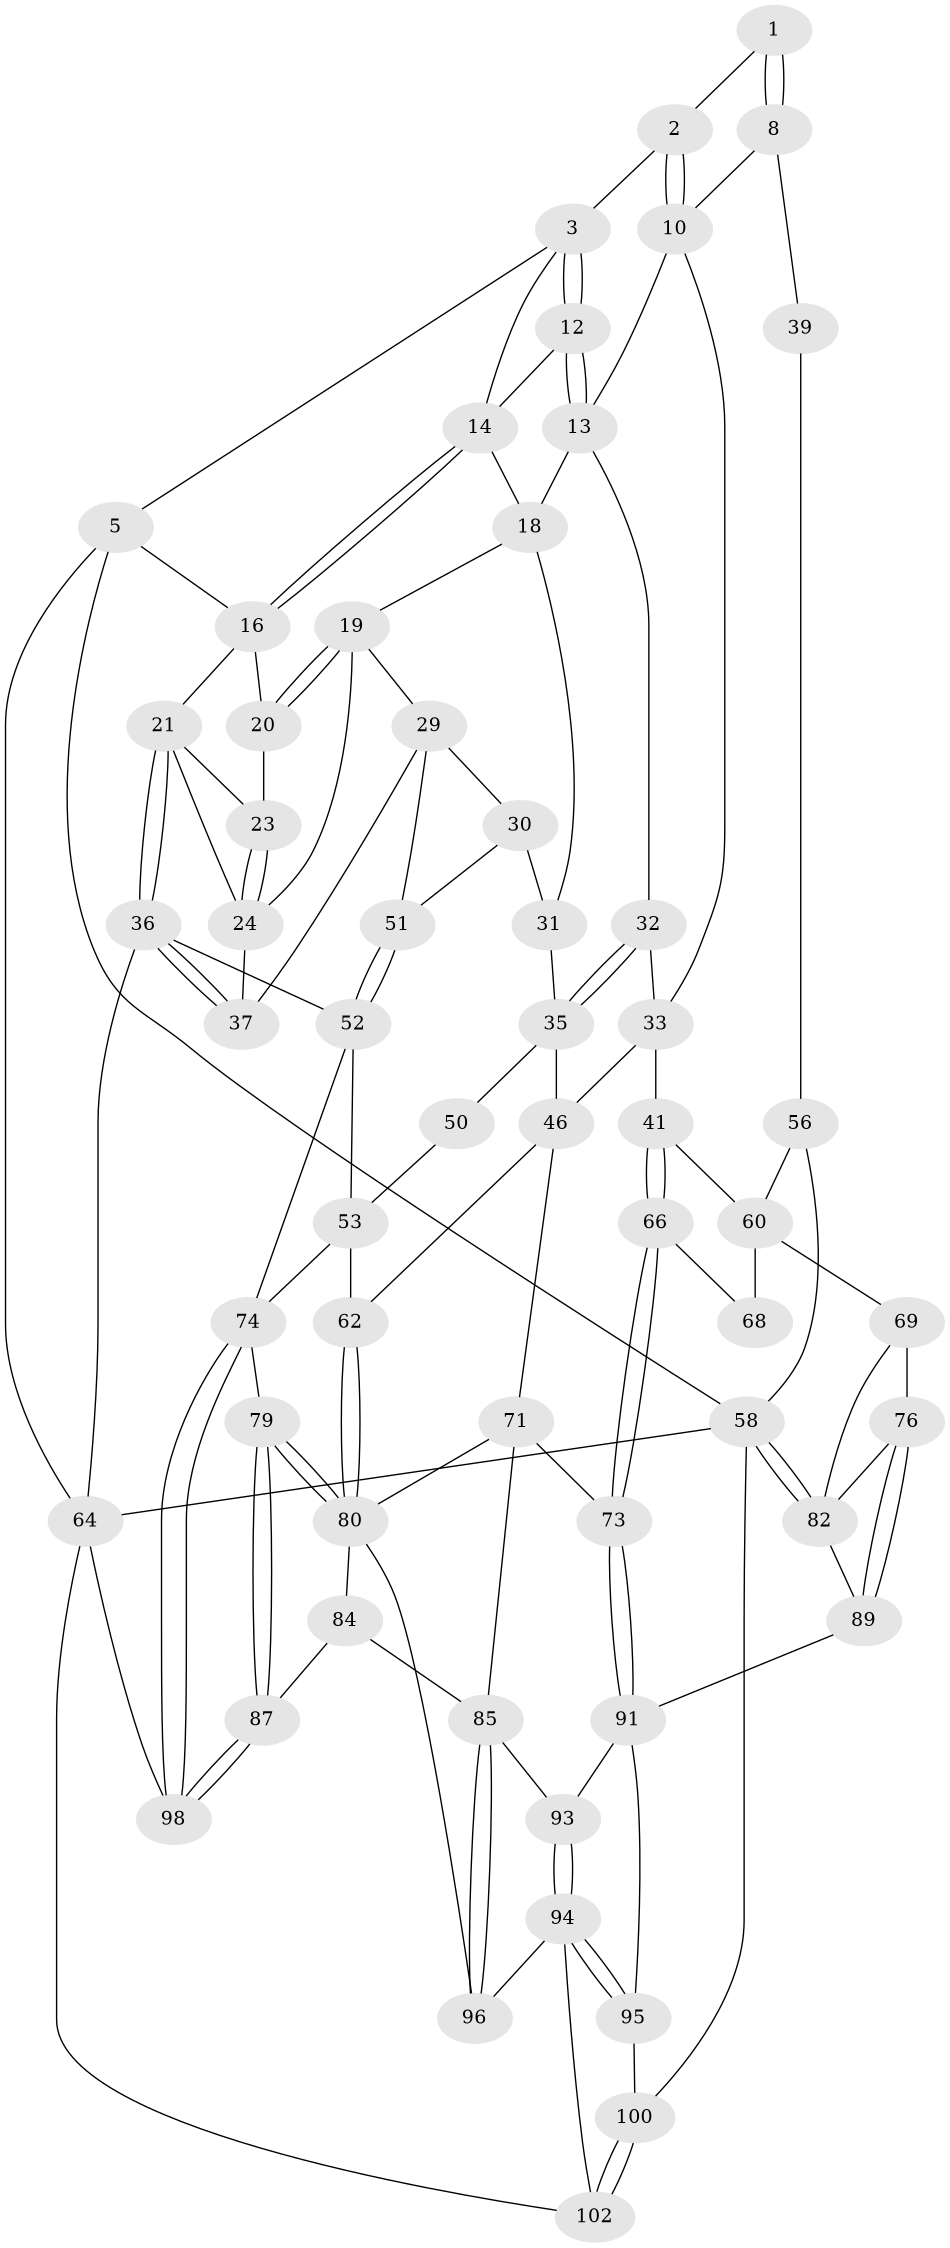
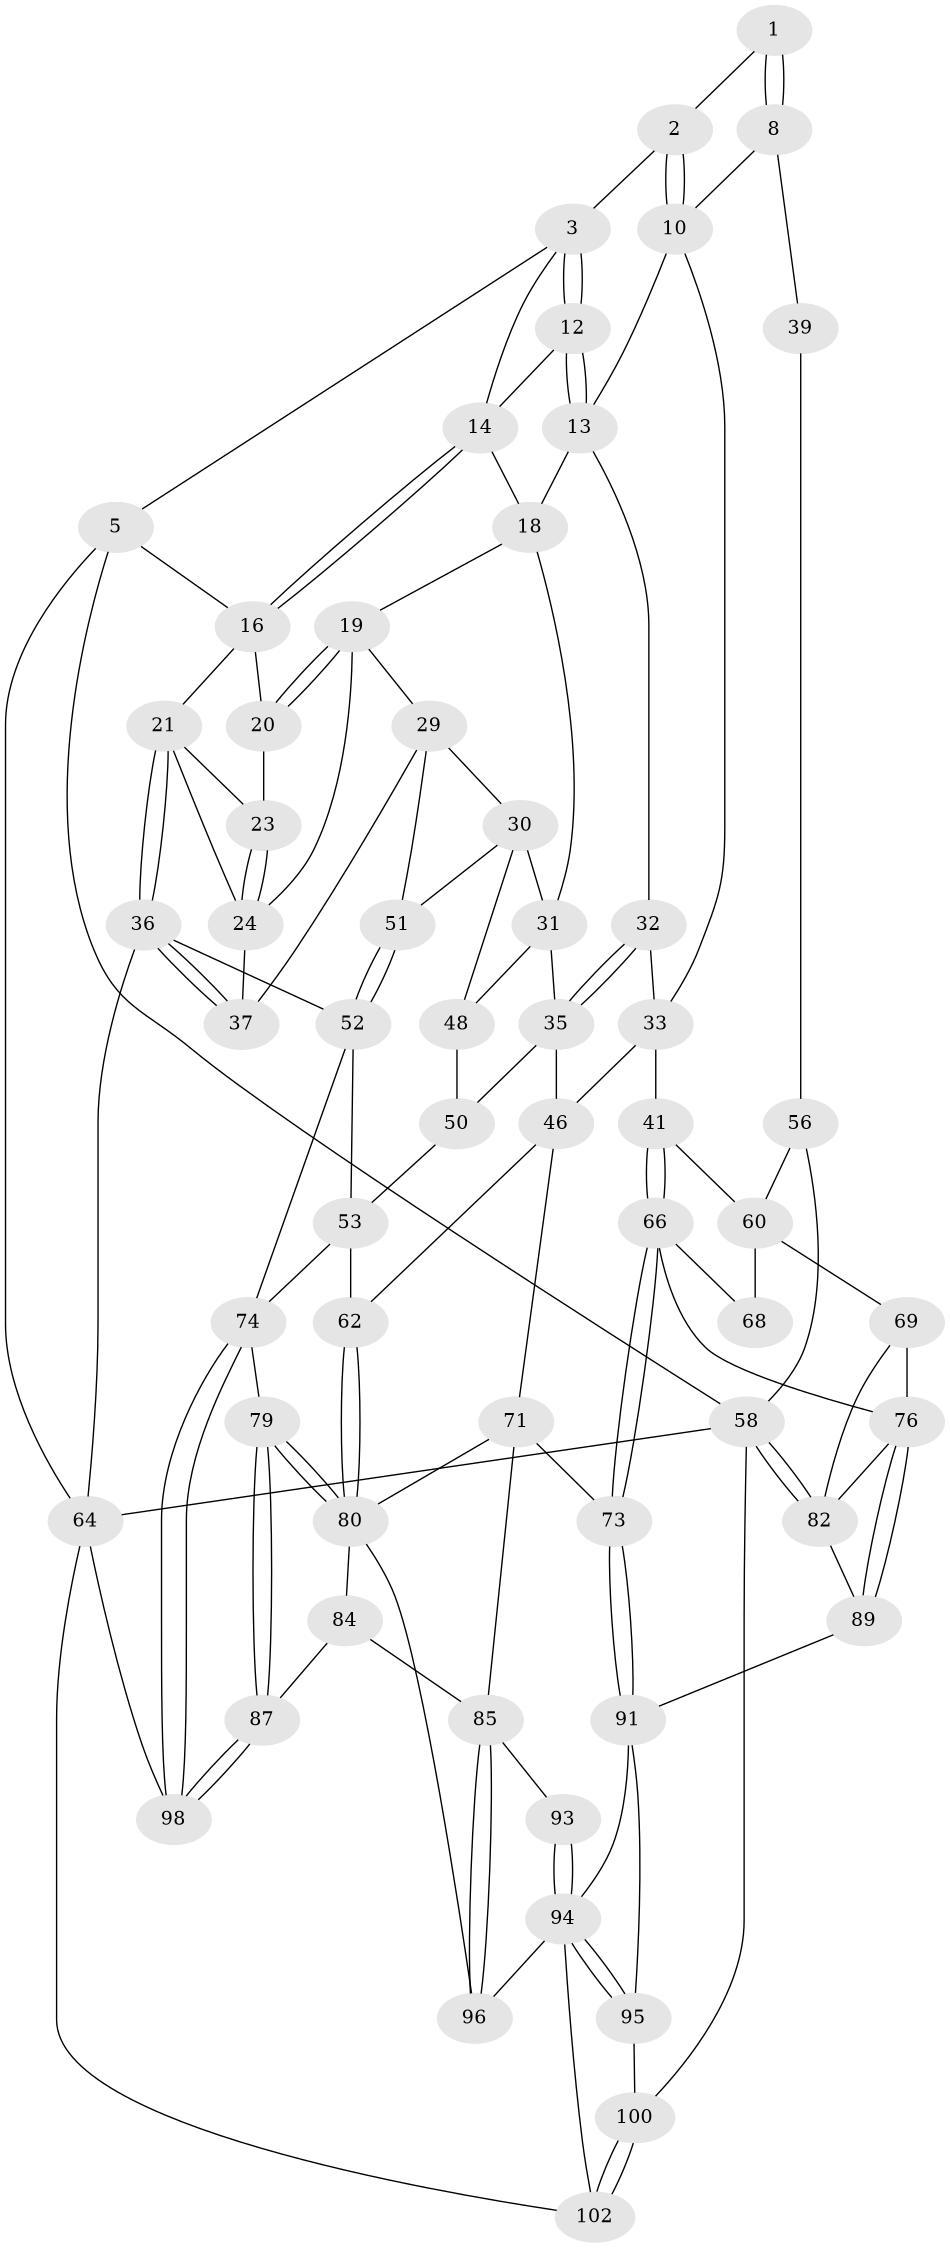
node "48": added
edge "66" -- "76": added
edge "91" -- "93": now "91" -- "94"
